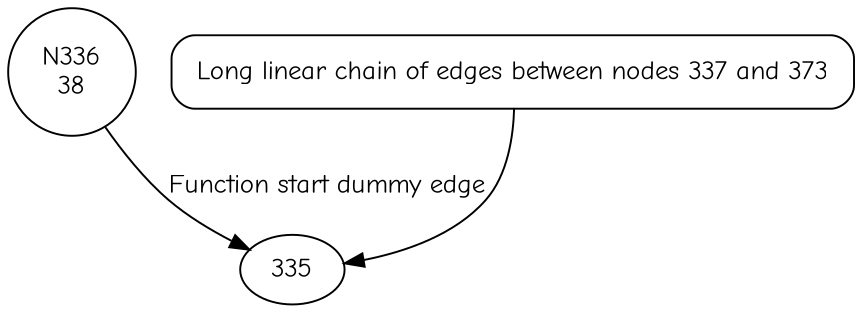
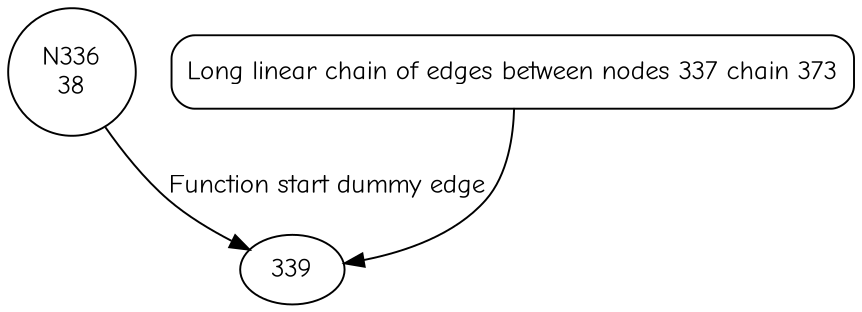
node "Long linear chain of edges between nodes 337 and 373": label "Long linear chain of edges between nodes 337 and 373" -> "Long linear chain of edges between nodes 337 chain 373"
node "335": label "335" -> "339"
